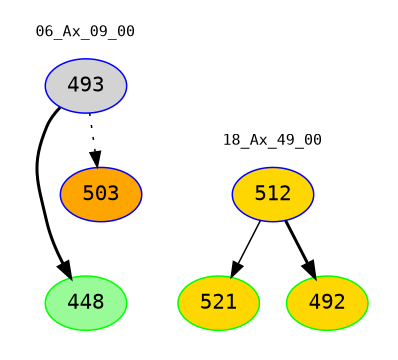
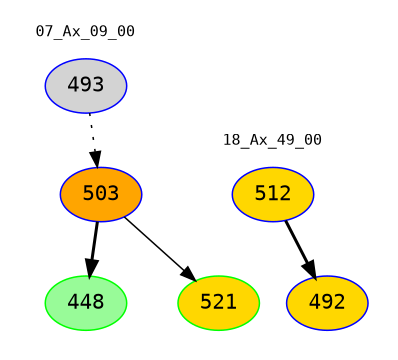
cluster "06_Ax_09_00": label "06_Ax_09_00" -> "07_Ax_09_00"
edge "493" -> "448": now "503" -> "448"
edge "512" -> "521": now "503" -> "521"
node "492": color green -> blue
